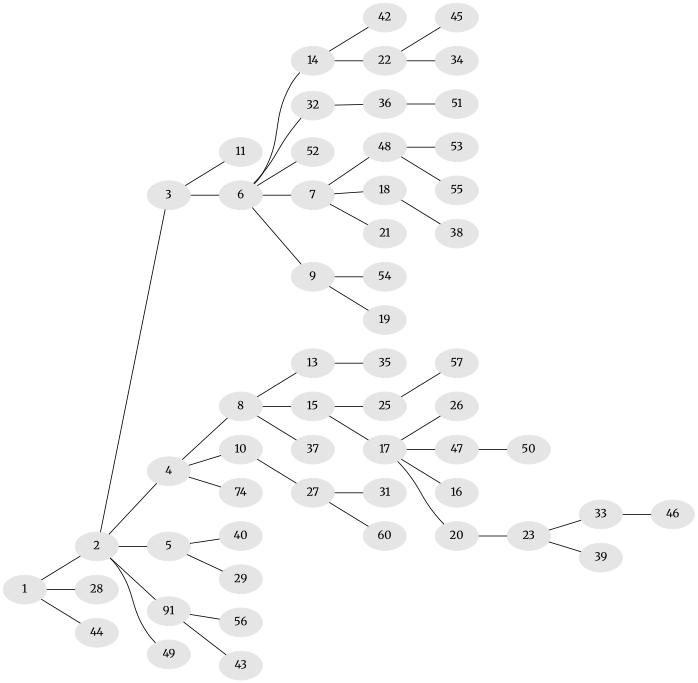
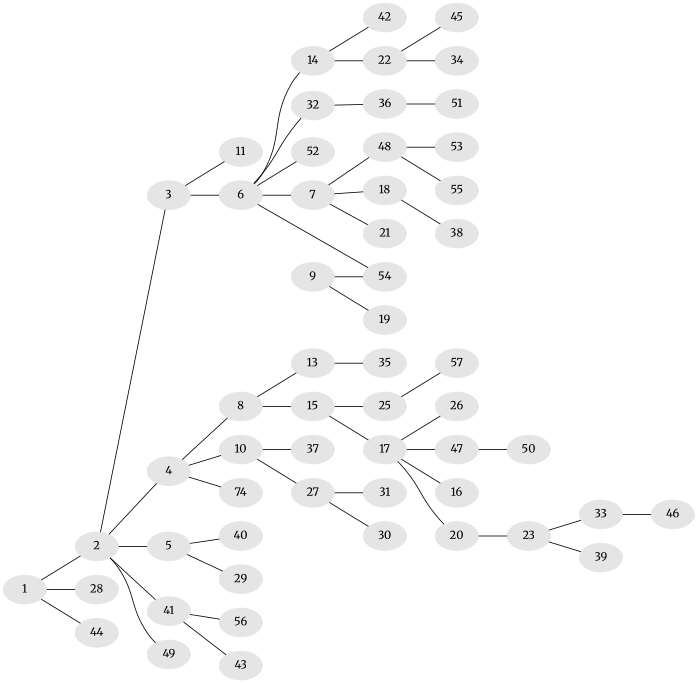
edge "6" -- "9": now "6" -- "54"
edge "8" -- "37": now "10" -- "37"
node "60": label "60" -> "30"
node "91": label "91" -> "41"
